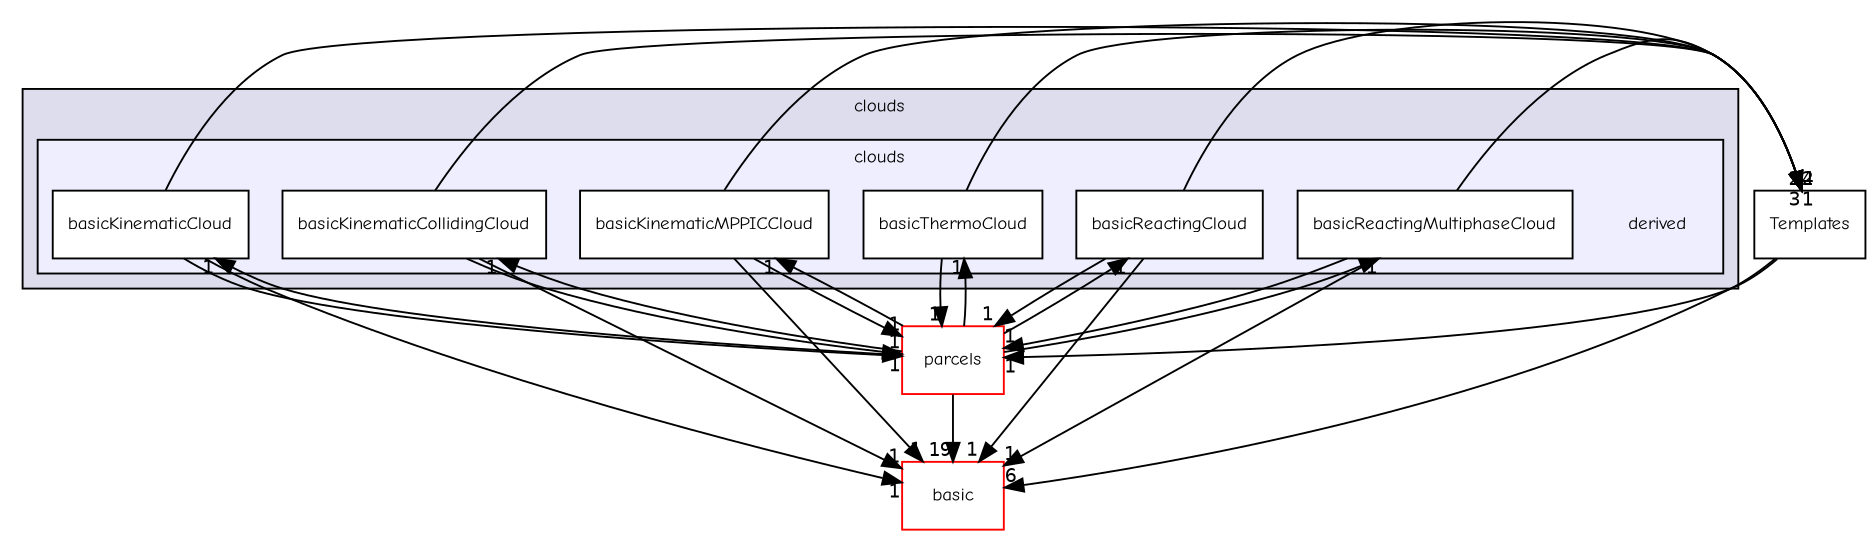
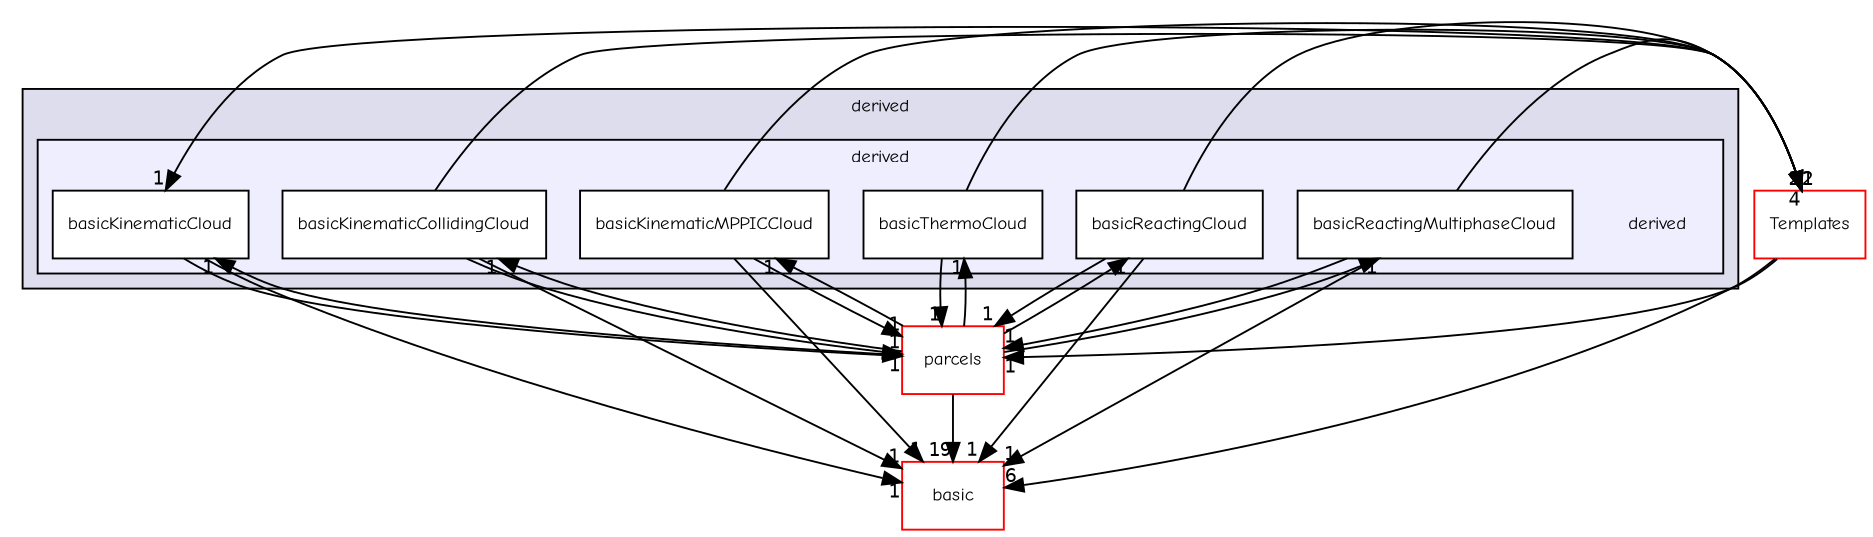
edge "basicKinematicCloud" -> "Templates": reversed
cluster "clouds": label "clouds" -> "derived"
node "Templates": color black -> red
